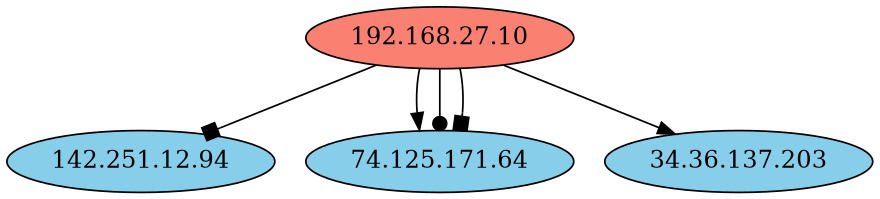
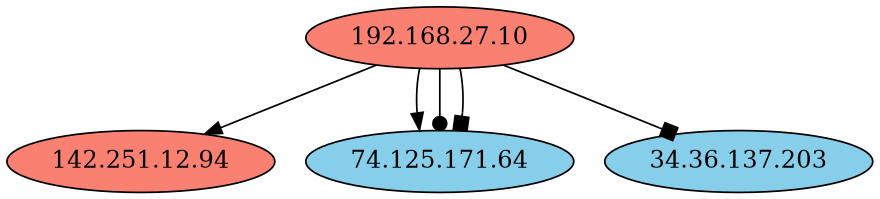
edge "192.168.27.10" -> "142.251.12.94": arrowhead box -> normal
edge "192.168.27.10" -> "34.36.137.203": arrowhead normal -> box
node "142.251.12.94": fillcolor skyblue -> salmon
